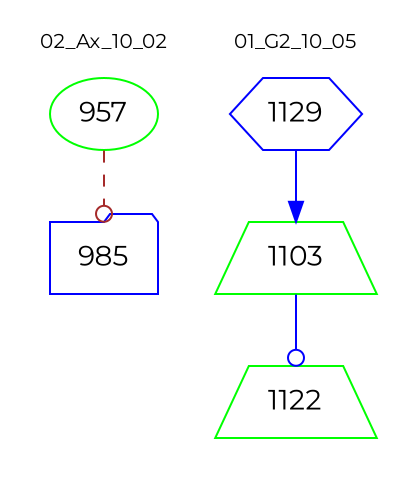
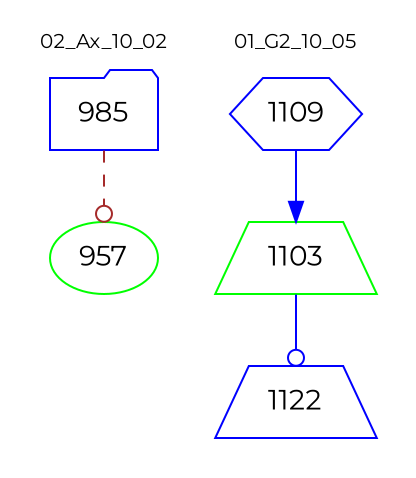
node "1129": label "1129" -> "1109"
edge "957" -> "985": reversed
node "1122": color green -> blue
